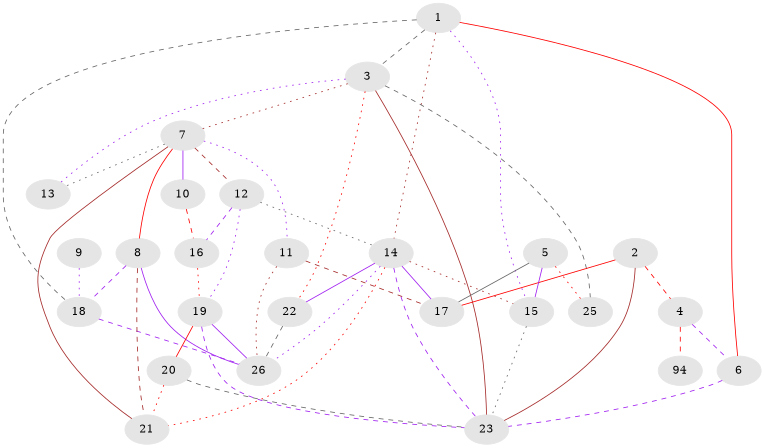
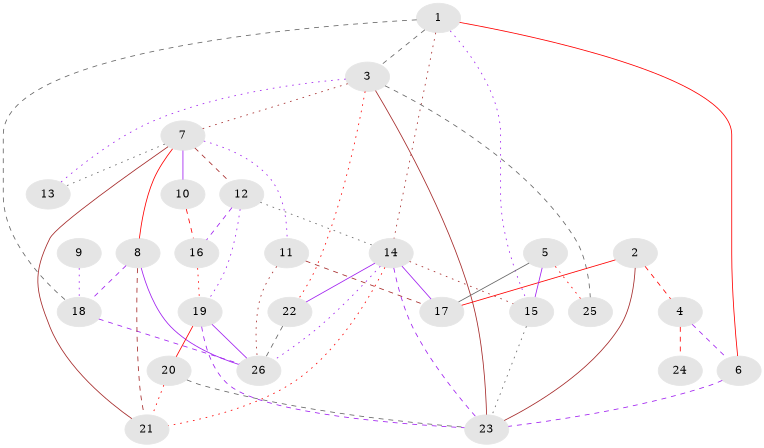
node "94": label "94" -> "24"
